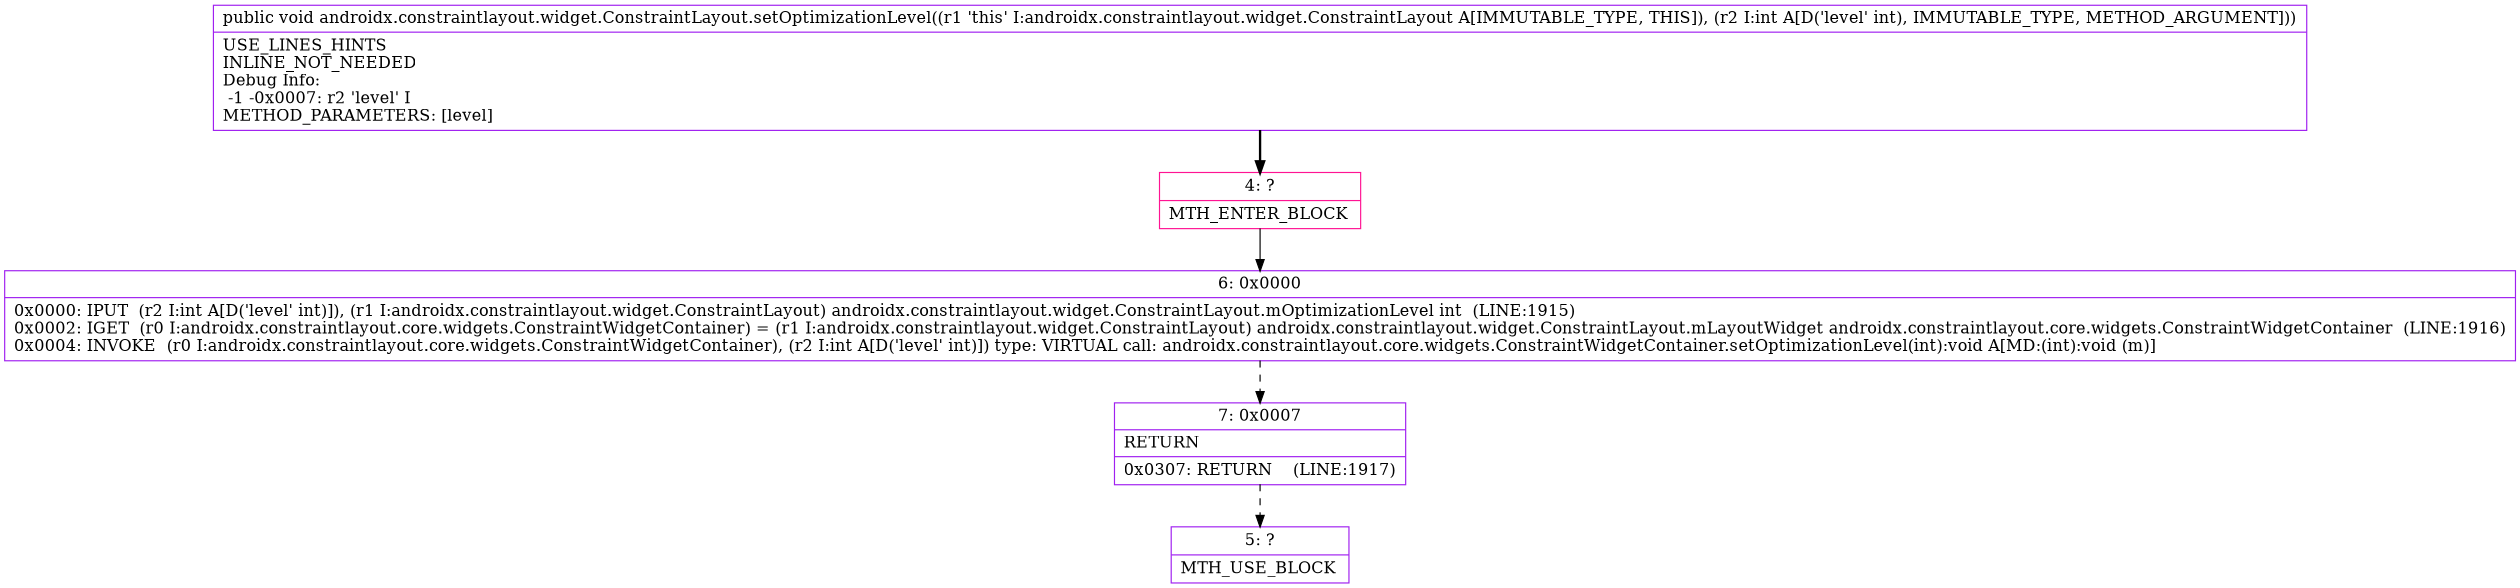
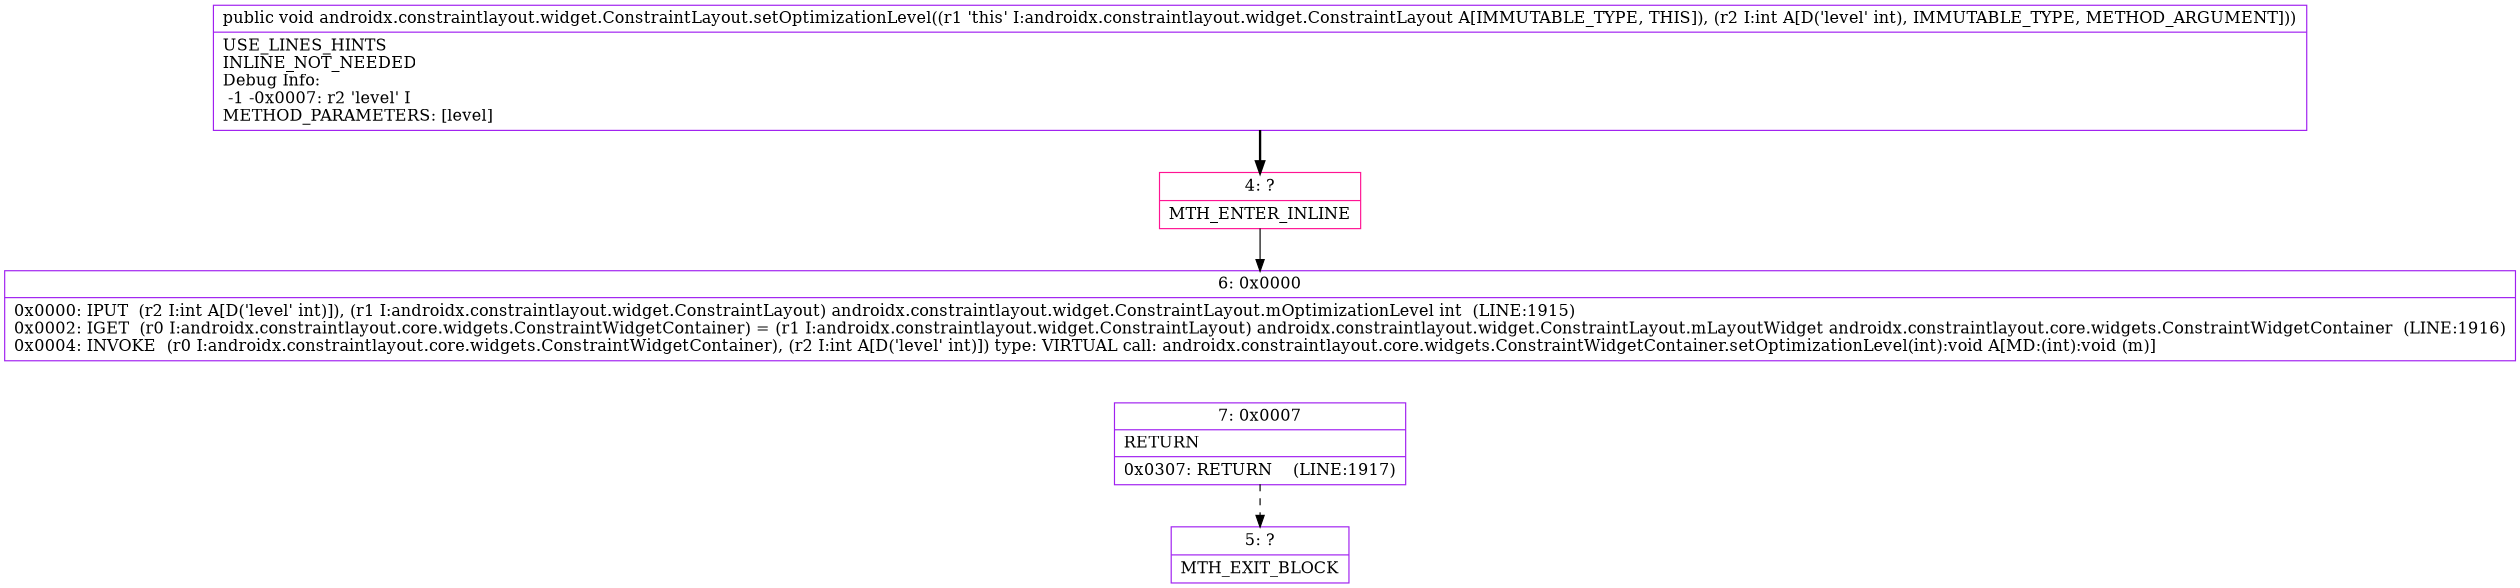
node "4: ?": text "MTH_ENTER_BLOCK" -> "MTH_ENTER_INLINE"
edge "6: 0x0000" -> "7: 0x0007": removed
node "5: ?": text "MTH_USE_BLOCK" -> "MTH_EXIT_BLOCK"
